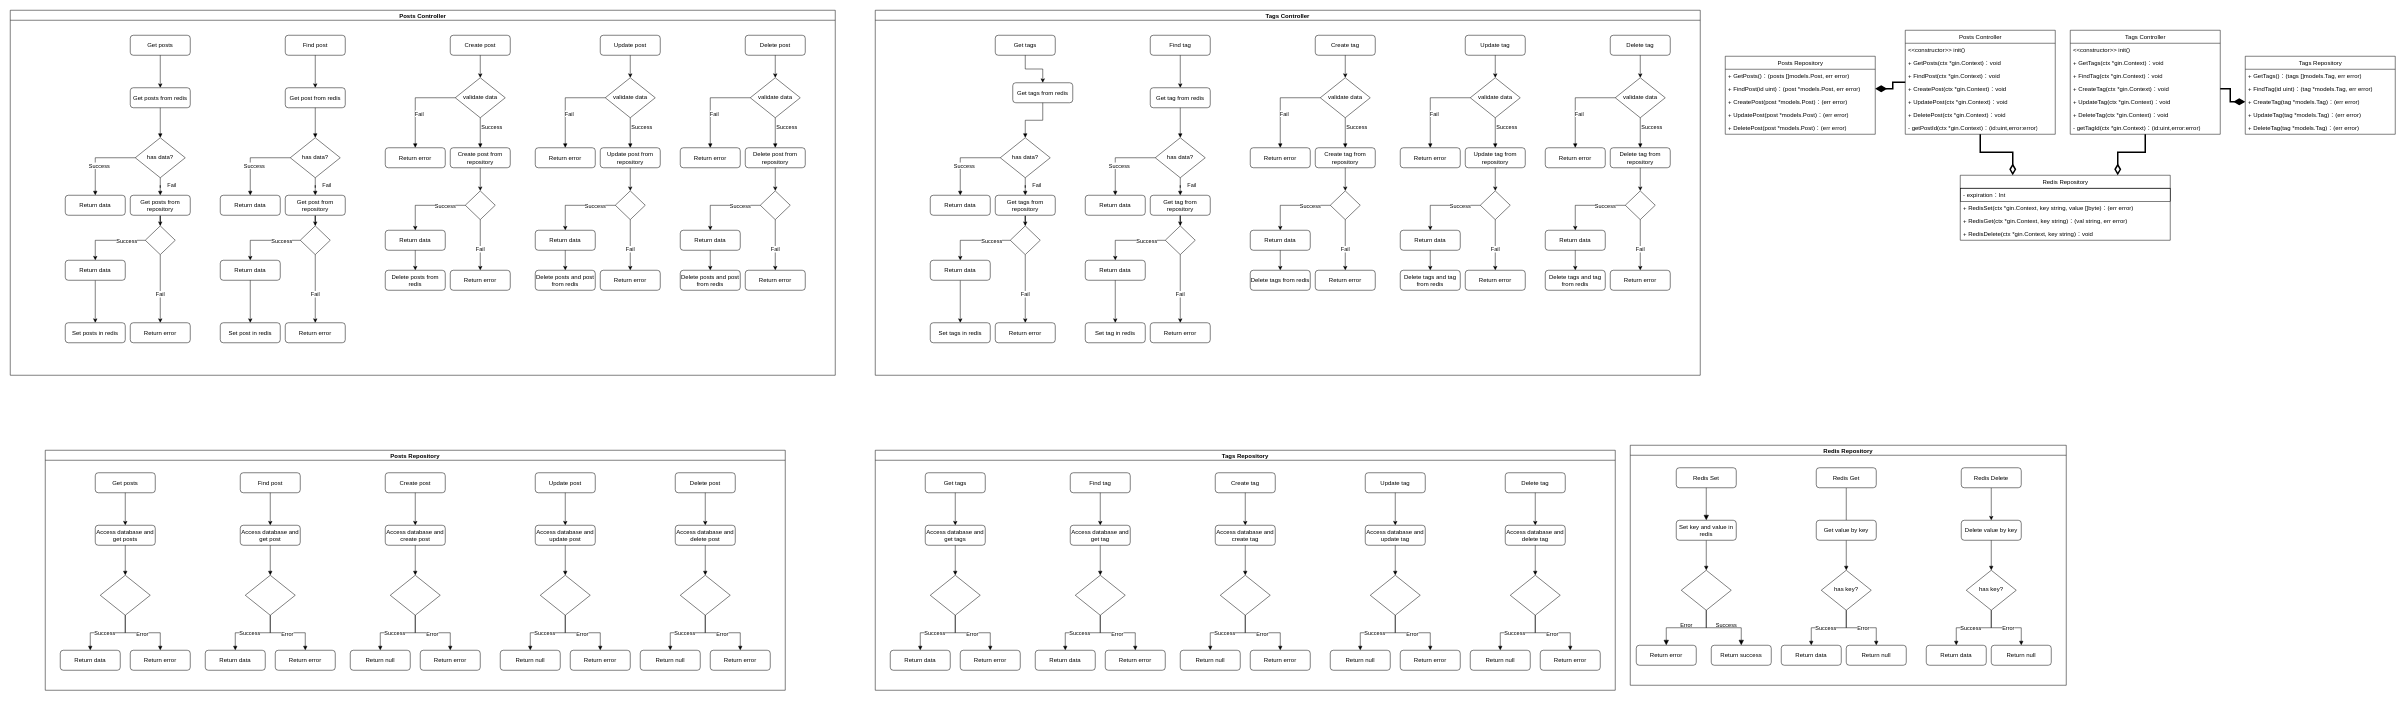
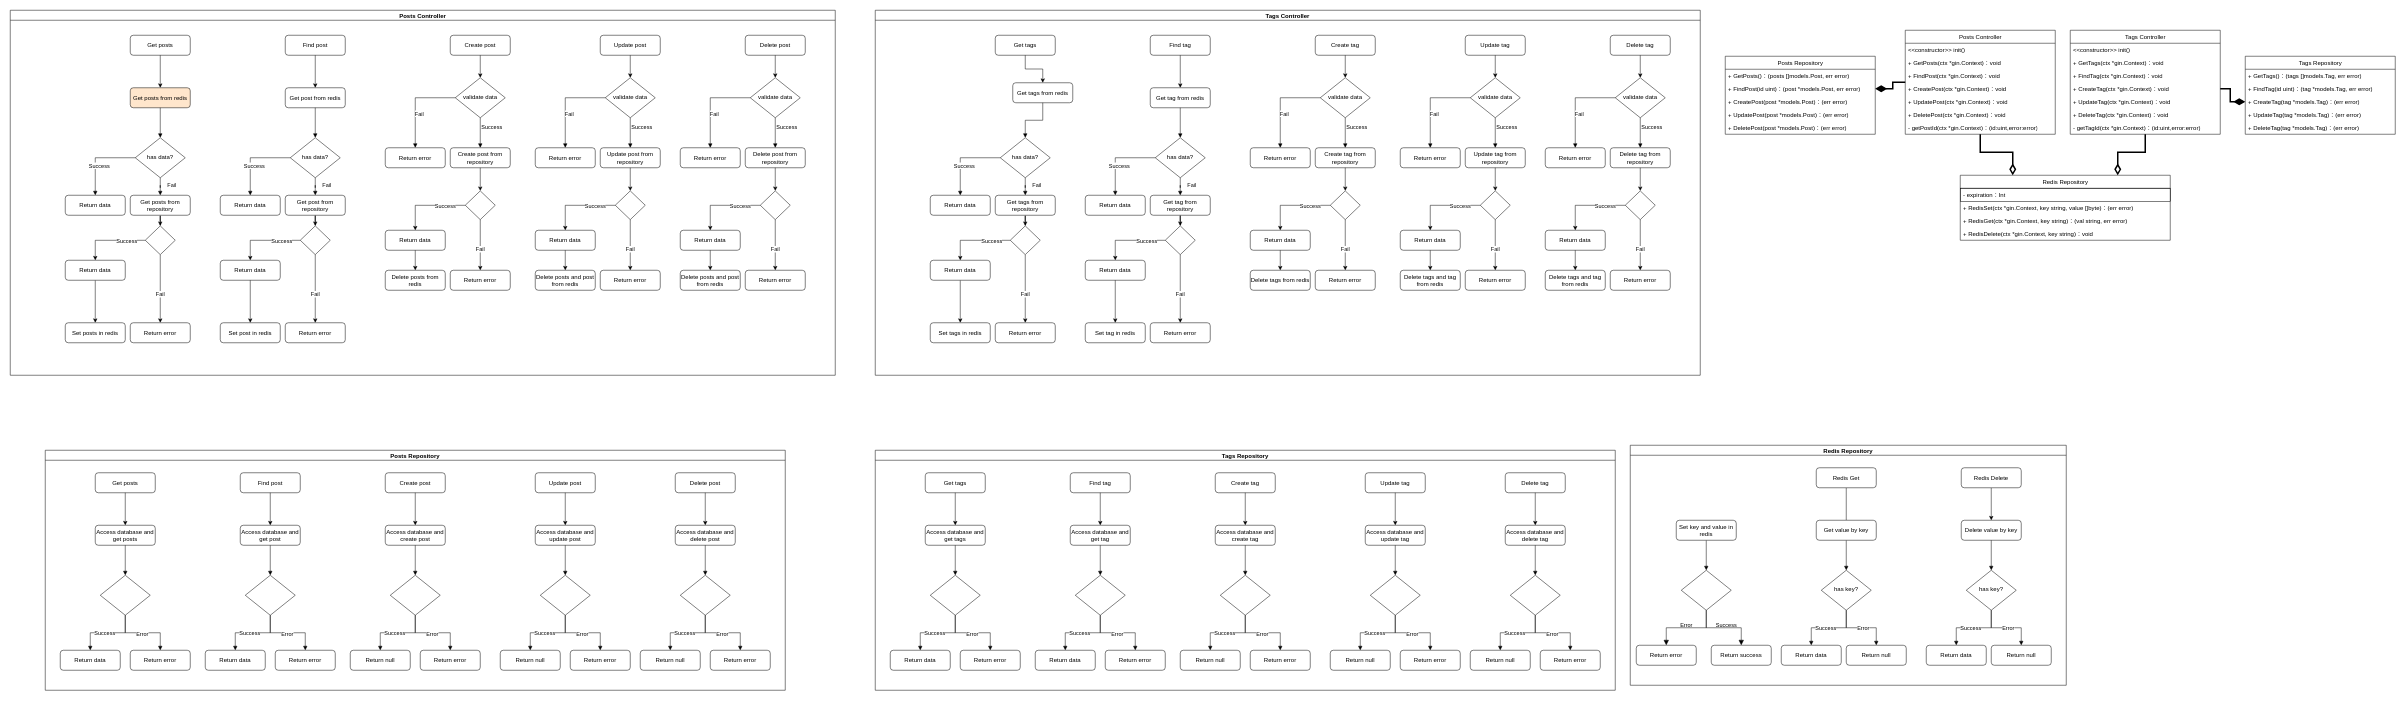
node "Get posts from redis": fillcolor #ffffff -> #ffe6cc
node "Redis Set": removed
edge "Redis Set" -> "Set key and value in redis": removed
